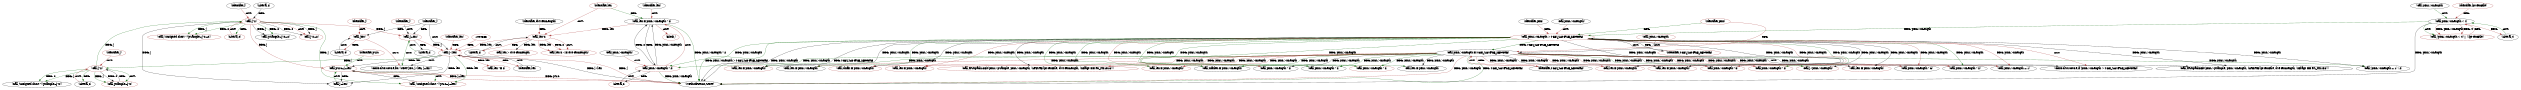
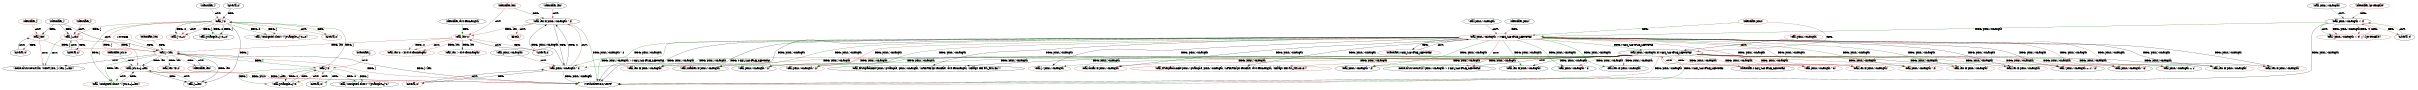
edge "(Identifier,dwMemLength)" -> "(Call,len*2)": color brown -> darkgreen
edge "(Call,pIns->nLength < 4)" -> "(Literal,4)": label "DDG: " -> "CFG: "
edge "(Call,j=0)" -> "(Call,j<len)": added, label "DDG: j"
